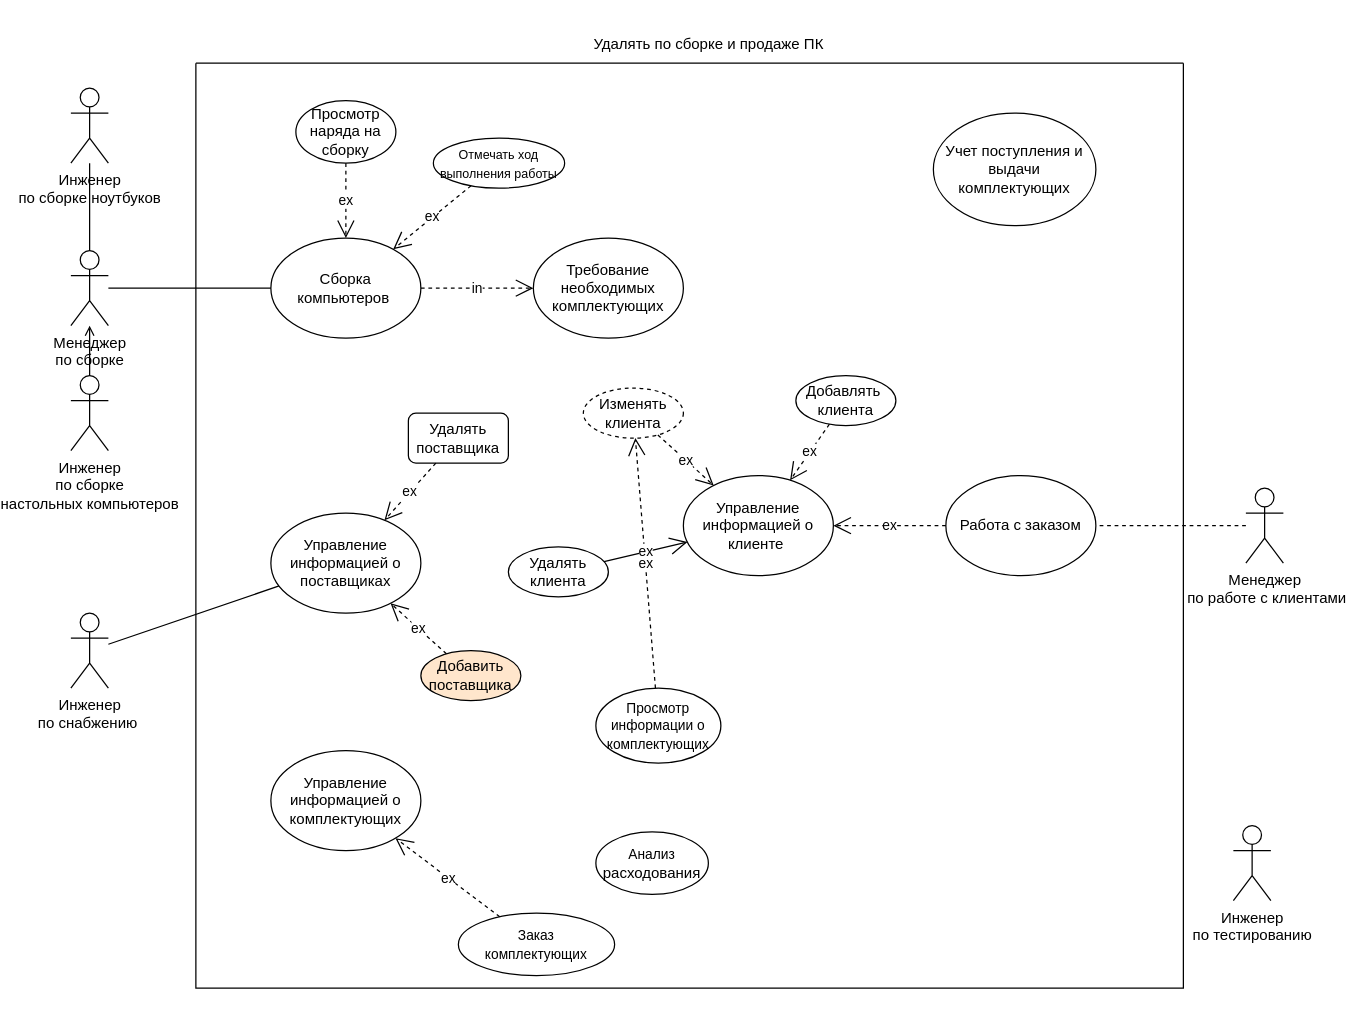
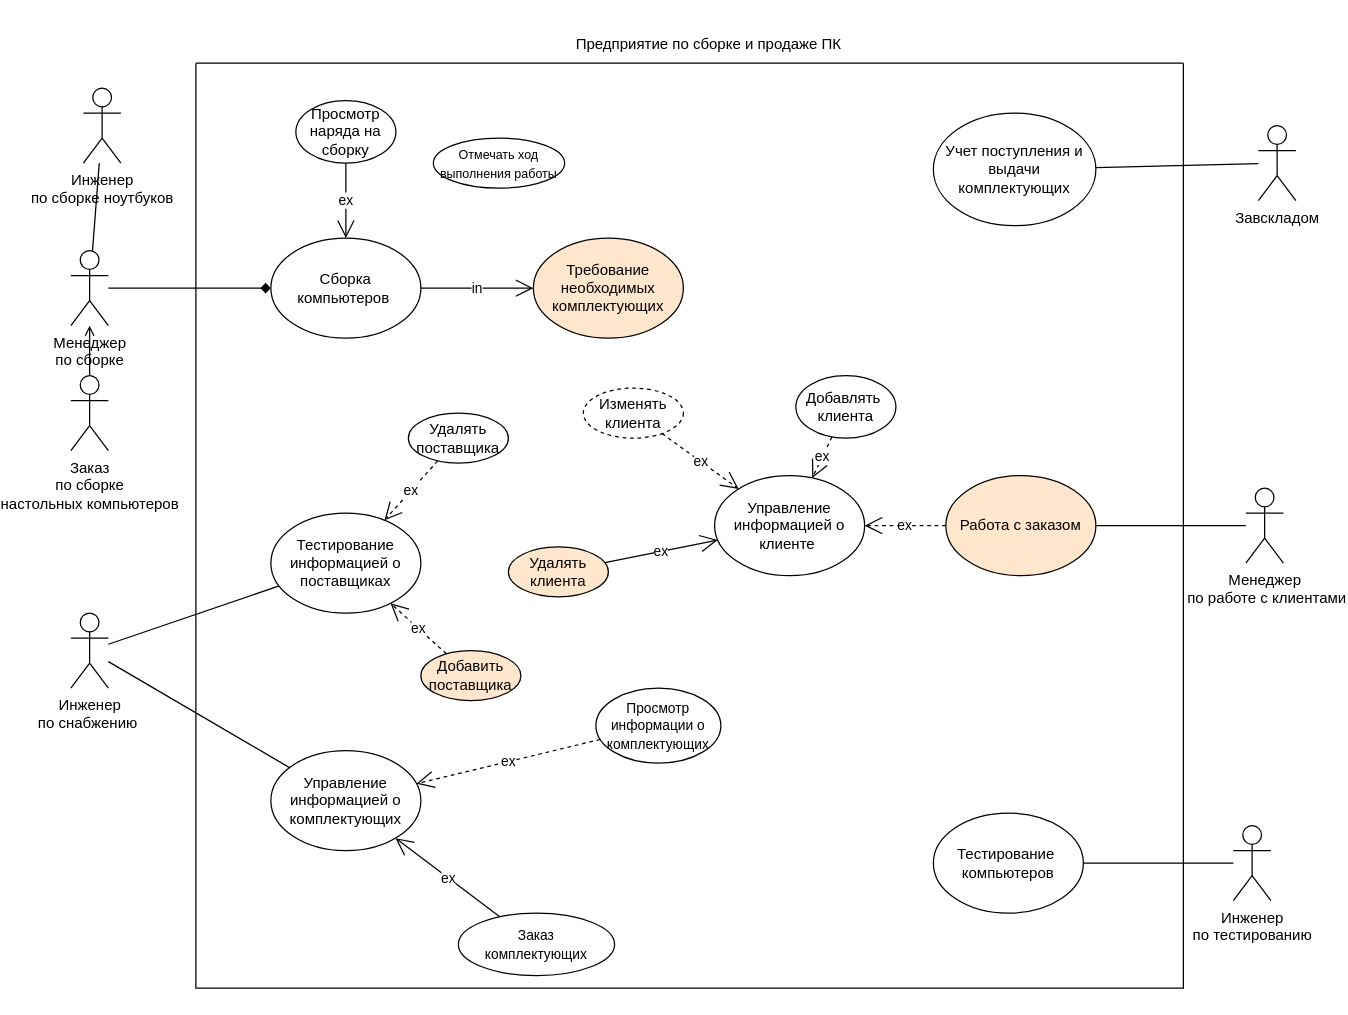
node "Удалять по сборке и продаже ПК": label "Удалять по сборке и продаже ПК" -> "Предприятие по сборке и продаже ПК"
node "Инженер по сборке ноутбуков": moved (89, 126) -> (102, 126)
node "Завскладом": added
edge "Завскладом" -- "Учет поступления и выдачи комплектующих": added
edge "Просмотр наряда на сборку" -> "Сборка компьютеров": style dashed -> solid
edge "Отмечать ход выполнения работы" -> "Сборка компьютеров": removed, label "ex"
edge "Менеджер по сборке" -- "Сборка компьютеров": arrowhead none -> diamond
edge "Сборка компьютеров" -> "Требование необходимых комплектующих": style dashed -> solid
node "Требование необходимых комплектующих": fillcolor #ffffff -> #ffe6cc
node "Добавлять клиента": size 100x50 -> 100x63
node "Удалять поставщика": shape rounded rectangle -> ellipse
node "Инженер по сборке настольных компьютеров": label "Инженер по сборке настольных компьютеров" -> "Заказ по сборке настольных компьютеров"
node "Управление информацией о клиенте": moved (758, 526) -> (789, 526)
node "Работа с заказом": fillcolor #ffffff -> #ffe6cc
edge "Работа с заказом" -- "Менеджер по работе с клиентами": style dashed -> solid
node "Управление информацией о поставщиках": label "Управление информацией о поставщиках" -> "Тестирование информацией о поставщиках"
edge "Просмотр информации о комплектующих" -> "Изменять клиента": now "Просмотр информации о комплектующих" -> "Управление информацией о комплектующих"
node "Удалять клиента": fillcolor #ffffff -> #ffe6cc
edge "Инженер по снабжению" -- "Управление информацией о комплектующих": added
edge "Заказ комплектующих" -> "Управление информацией о комплектующих": style dashed -> solid
node "Анализ расходования": removed
node "Тестирование компьютеров": added
edge "Тестирование компьютеров" -- "Инженер по тестированию": added
